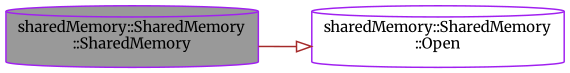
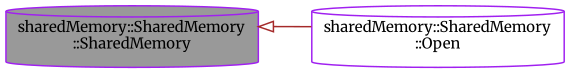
edge "sharedMemory::SharedMemory ::SharedMemory" -> "sharedMemory::SharedMemory ::Open": reversed
